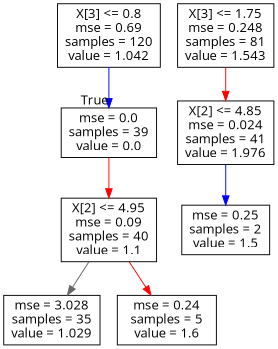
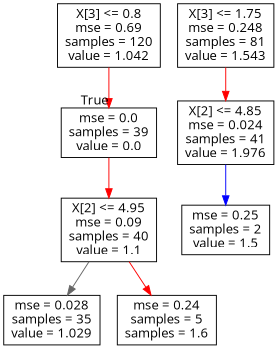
edge "X[3] <= 0.8 mse = 0.69 samples = 120 value = 1.042" -> "mse = 0.0 samples = 39 value = 0.0": color blue -> red
node "mse = 3.028 samples = 35 value = 1.029": label "mse = 3.028 samples = 35 value = 1.029" -> "mse = 0.028 samples = 35 value = 1.029"
node "mse = 0.24 samples = 5 value = 1.6": label "mse = 0.24 samples = 5 value = 1.6" -> "mse = 0.24 samples = 5 samples = 1.6"
